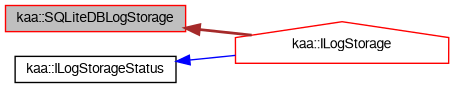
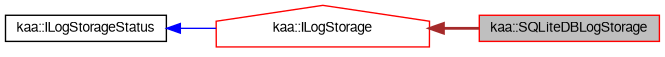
edge "kaa::ILogStorage" -> "kaa::SQLiteDBLogStorage": reversed
